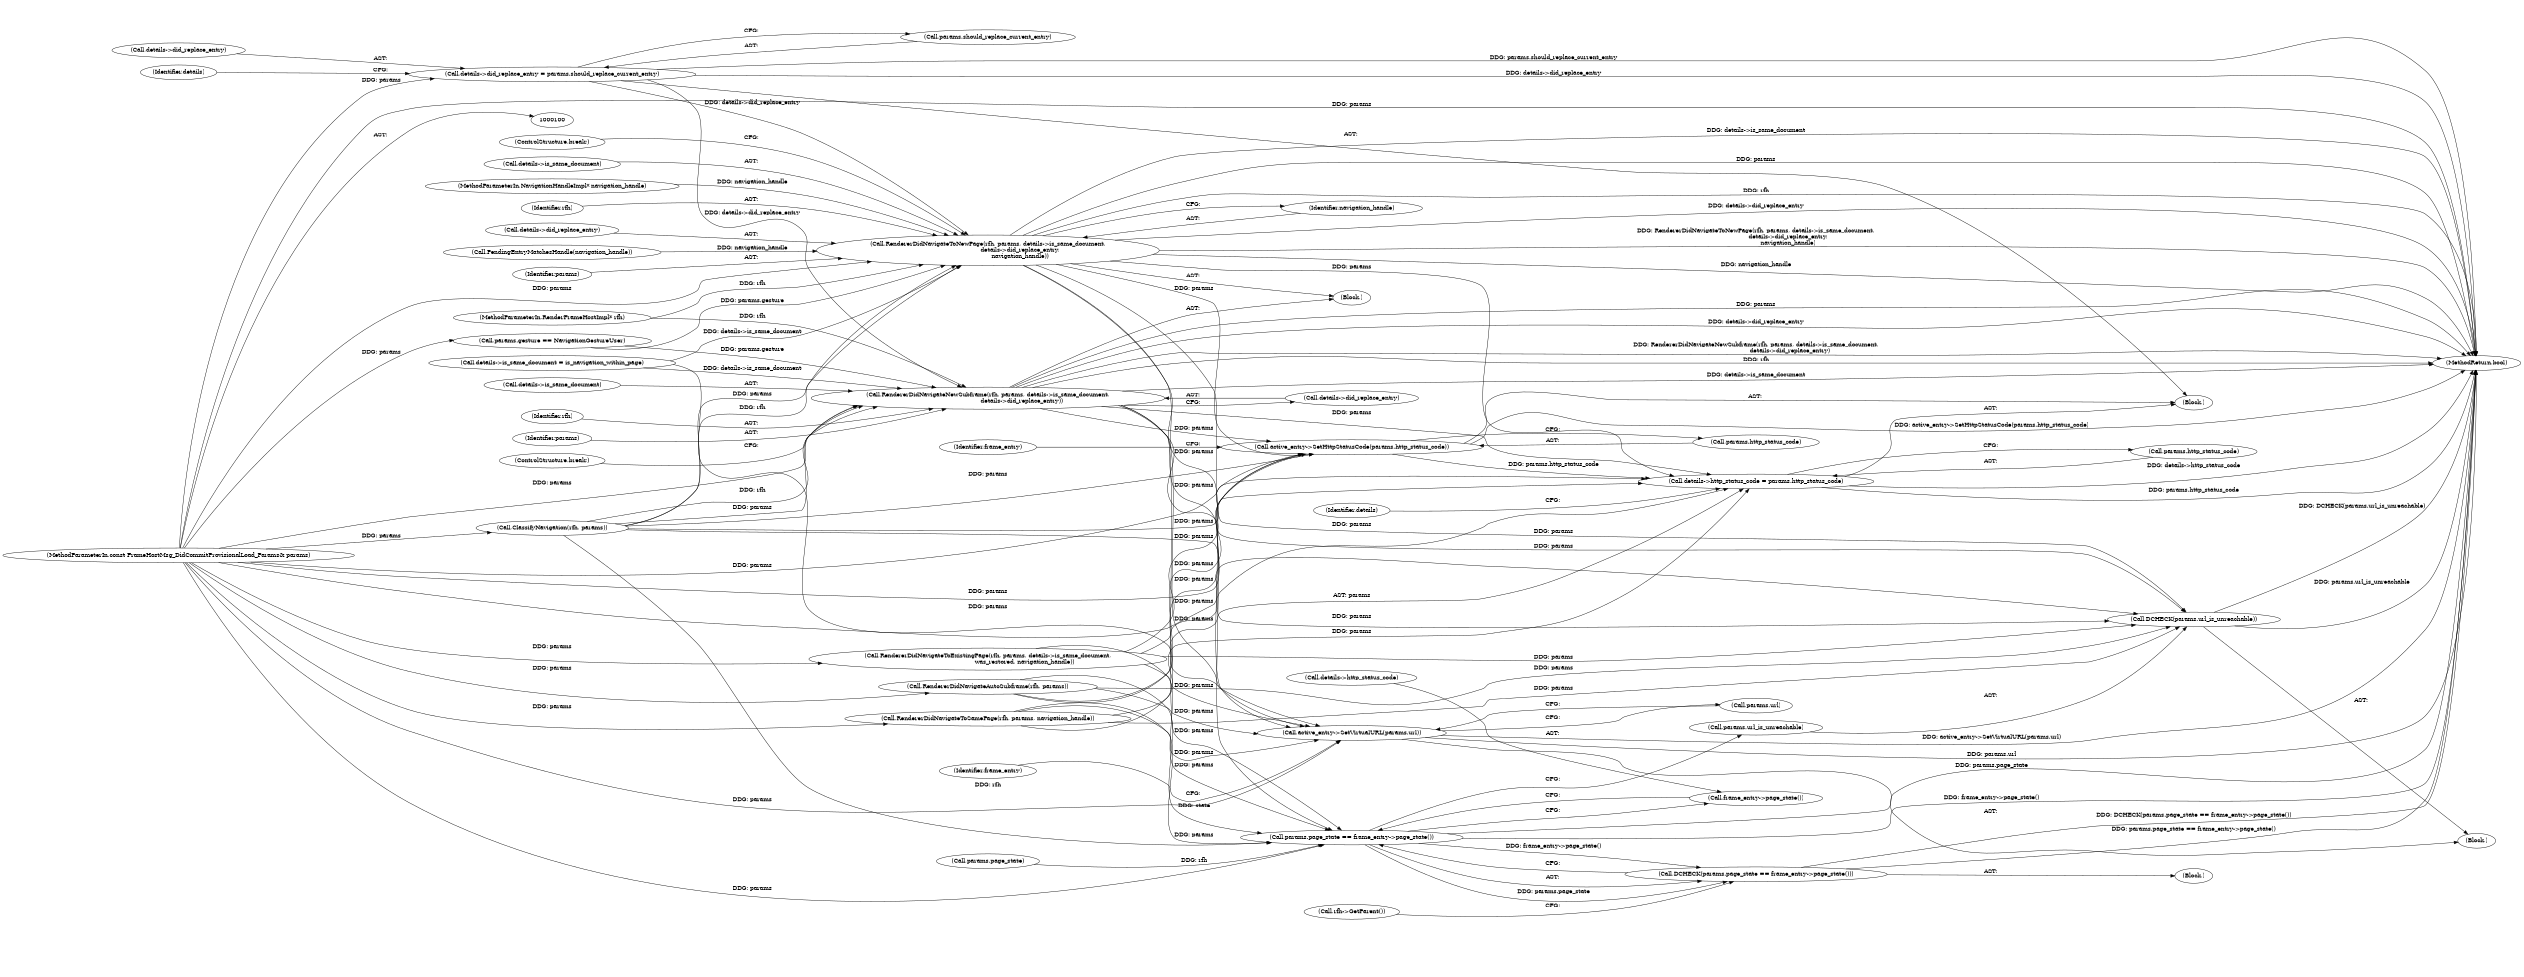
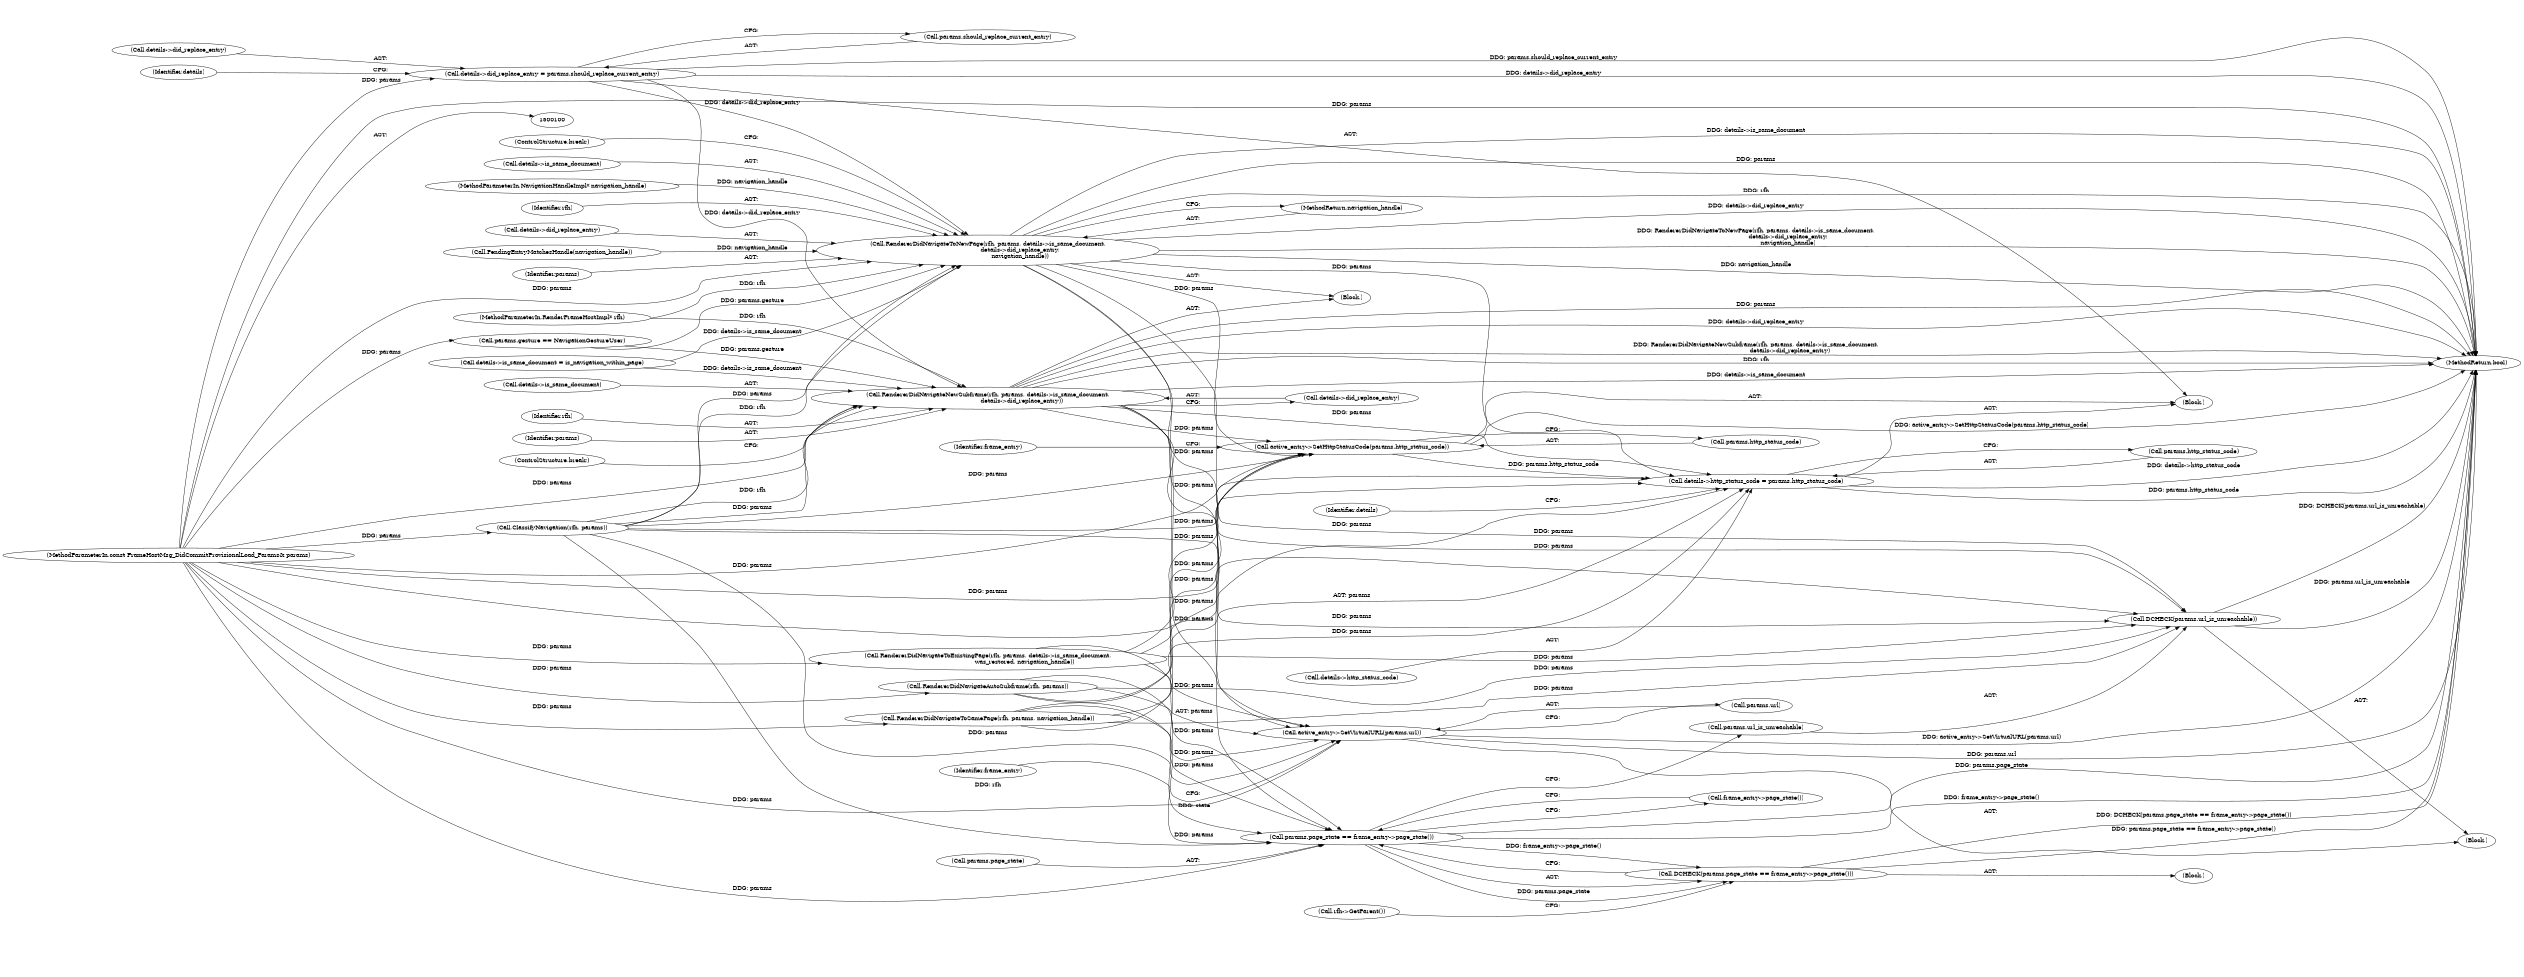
node "1000100": label "1000100" -> "1500100"
node "(Identifier,navigation_handle)": label "(Identifier,navigation_handle)" -> "(MethodReturn,navigation_handle)"
edge "(Call,details->is_same_document = is_navigation_within_page)" -> "(Call,active_entry->SetVirtualURL(params.url))": now "(Call,ClassifyNavigation(rfh, params))" -> "(Call,active_entry->SetVirtualURL(params.url))"
edge "(Call,params.url)" -> "(Call,active_entry->SetVirtualURL(params.url))": label "CFG: " -> "AST: "
edge "(Call,RendererDidNavigateAutoSubframe(rfh, params))" -> "(Call,active_entry->SetVirtualURL(params.url))": label "DDG: params" -> "AST: params"
edge "(Call,details->http_status_code)" -> "(Call,frame_entry->page_state())": now "(Call,details->http_status_code)" -> "(Call,details->http_status_code = params.http_status_code)"
edge "(Call,params.page_state)" -> "(Call,params.page_state == frame_entry->page_state())": label "DDG: rfh" -> "AST: "
